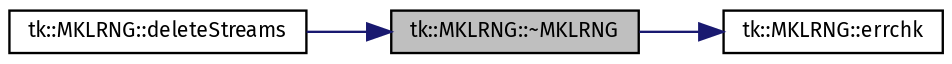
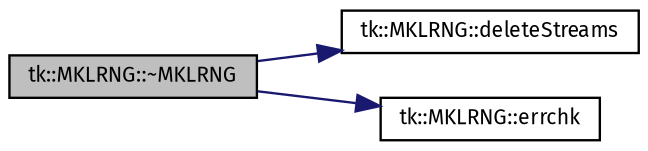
edge "tk::MKLRNG::deleteStreams" -> "tk::MKLRNG::~MKLRNG": reversed
